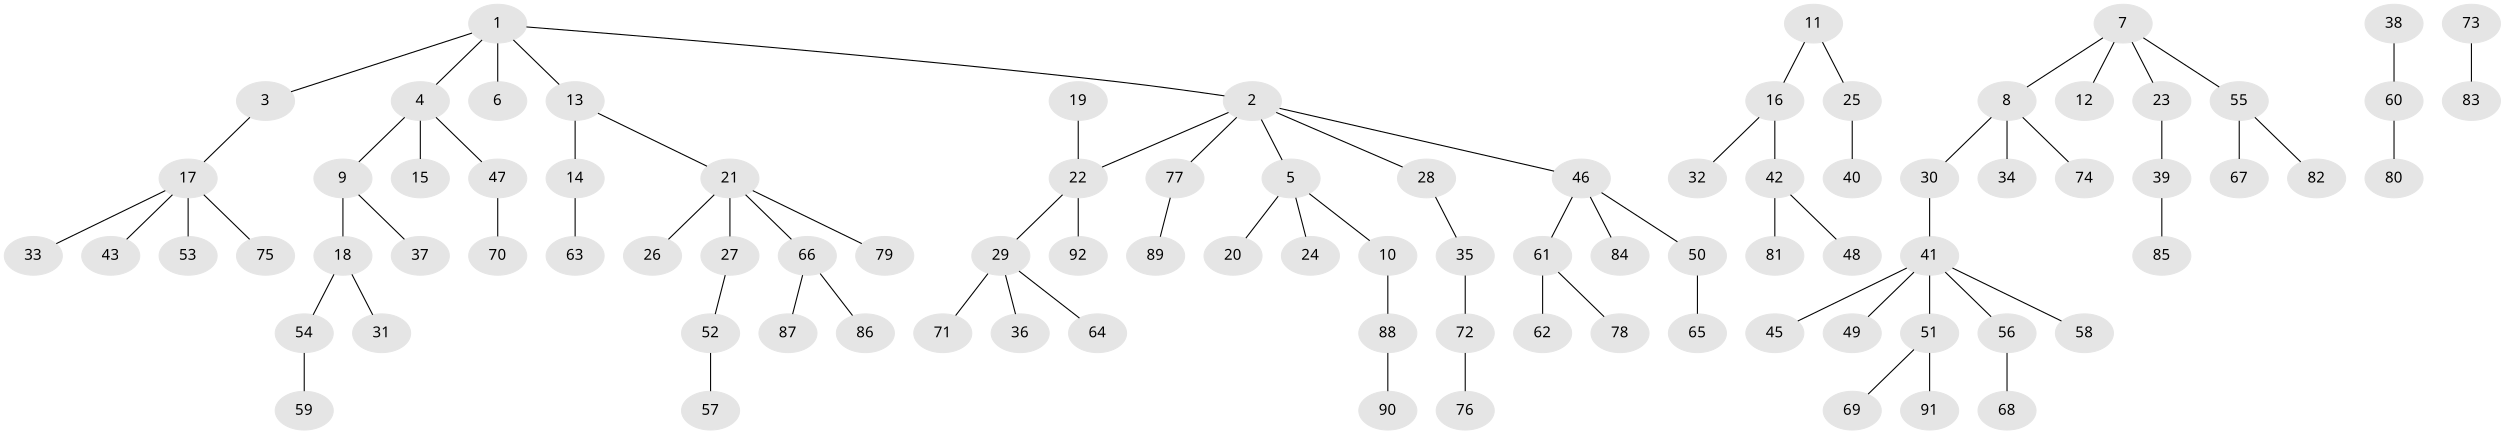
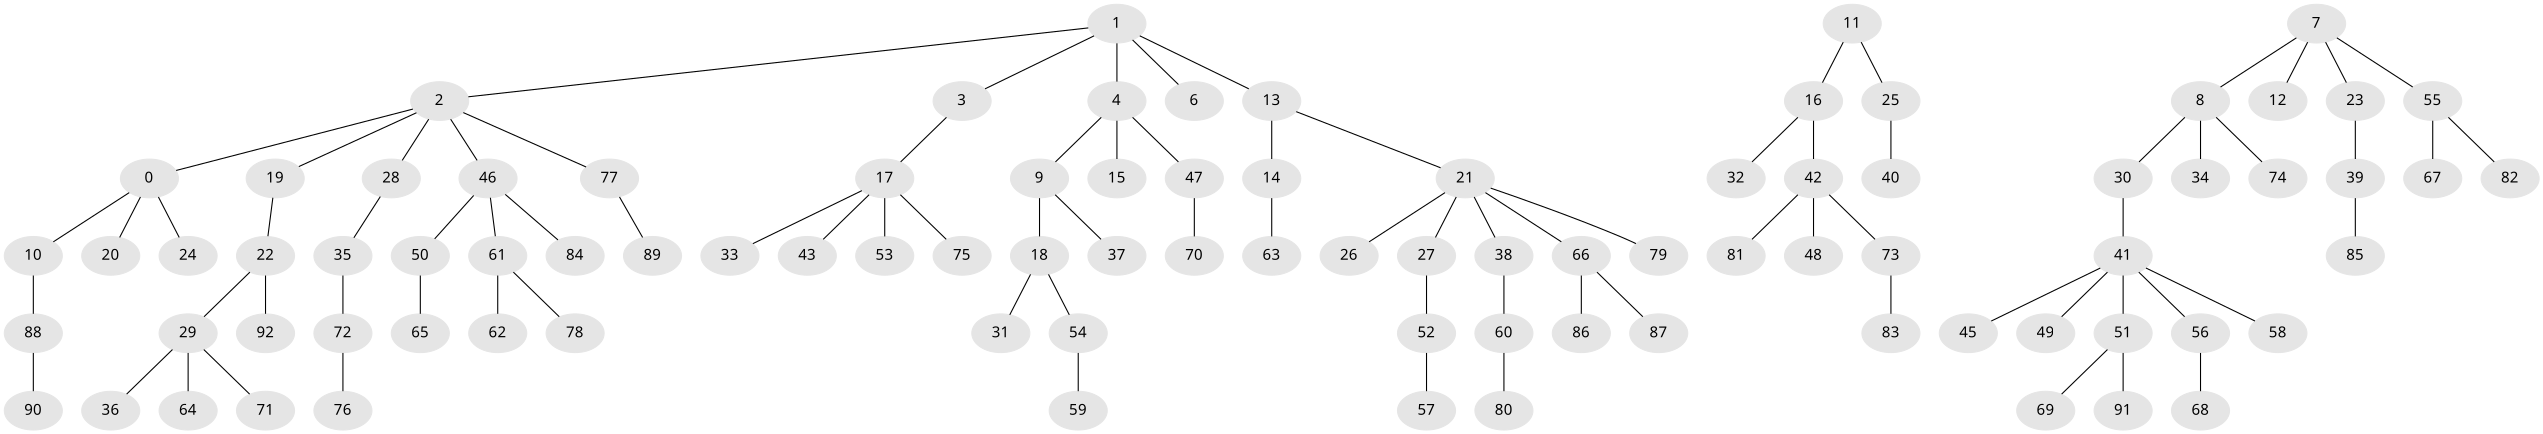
edge "2" -- "22": now "2" -- "19"
node "5": label "5" -> "0"
edge "21" -- "38": added
edge "42" -- "73": added
